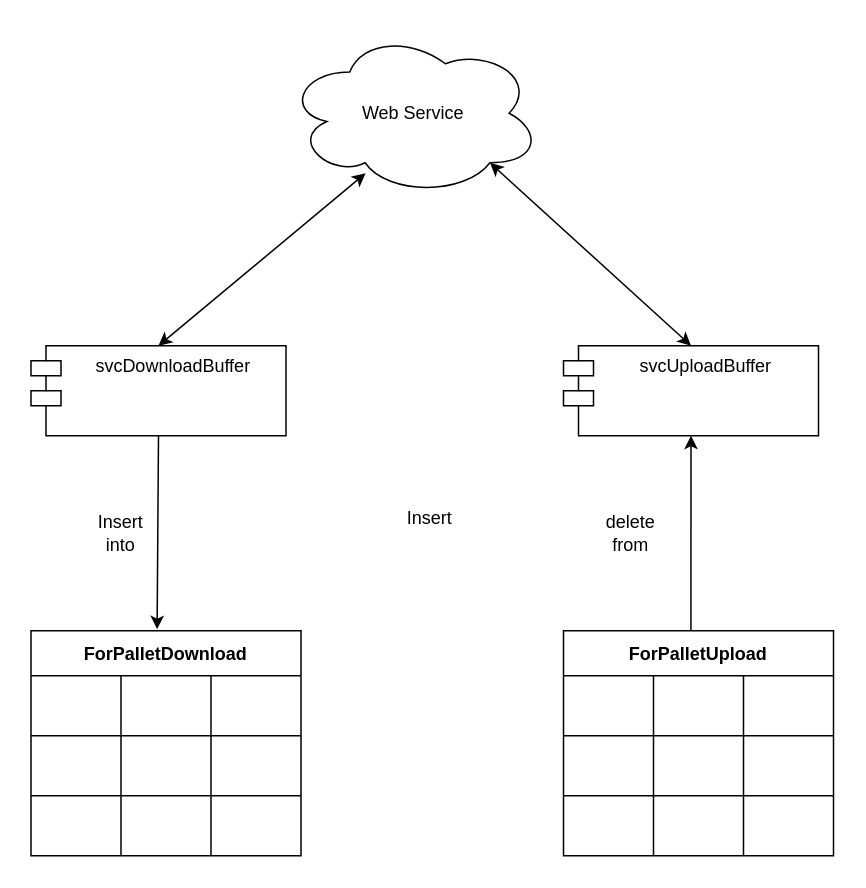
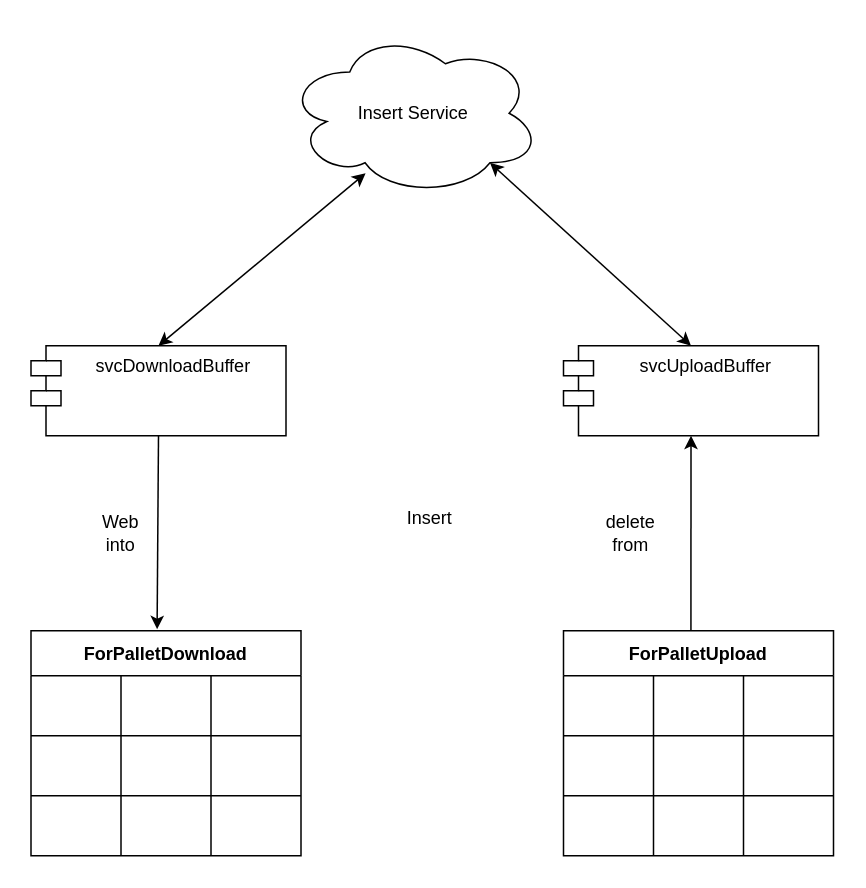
node "Web Service": label "Web Service" -> "Insert Service"
node "Insert into": label "Insert into" -> "Web into"
